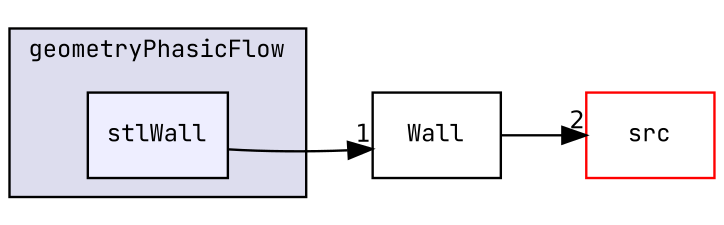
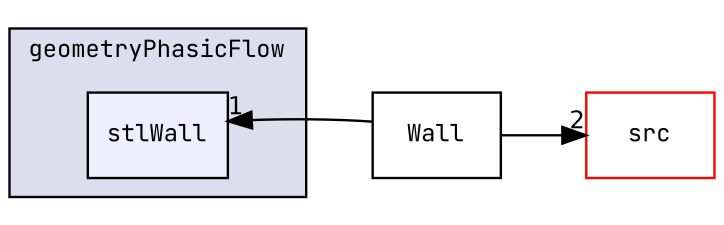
edge "stlWall" -> "Wall": reversed
